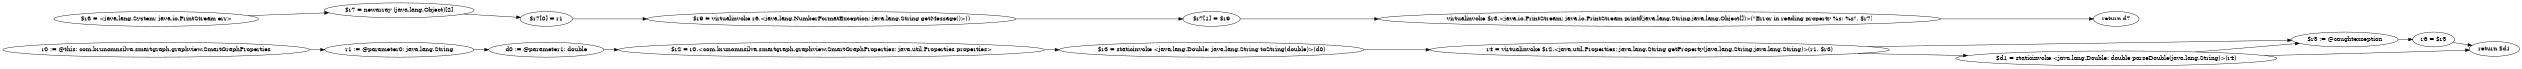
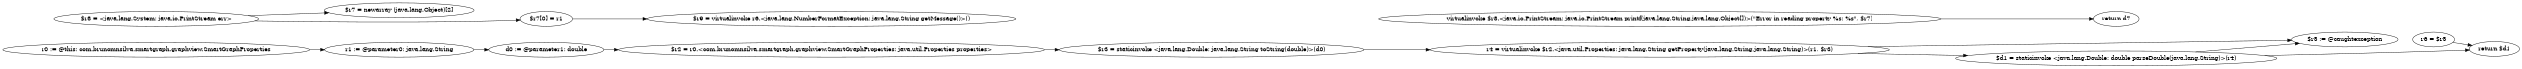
edge "$r7 = newarray (java.lang.Object)[2]" -> "$r7[0] = r1": now "$r8 = <java.lang.System: java.io.PrintStream err>" -> "$r7[0] = r1"
node "$r7[1] = $r9": removed
edge "$r5 := @caughtexception" -> "r6 = $r5": removed
